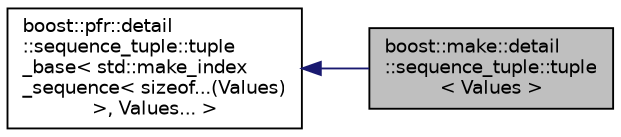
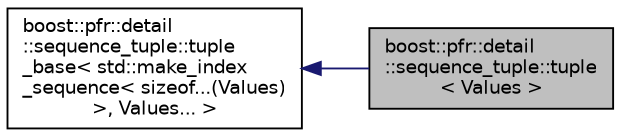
node "boost::make::detail ::sequence_tuple::tuple < Values >": label "boost::make::detail ::sequence_tuple::tuple < Values >" -> "boost::pfr::detail ::sequence_tuple::tuple < Values >"
